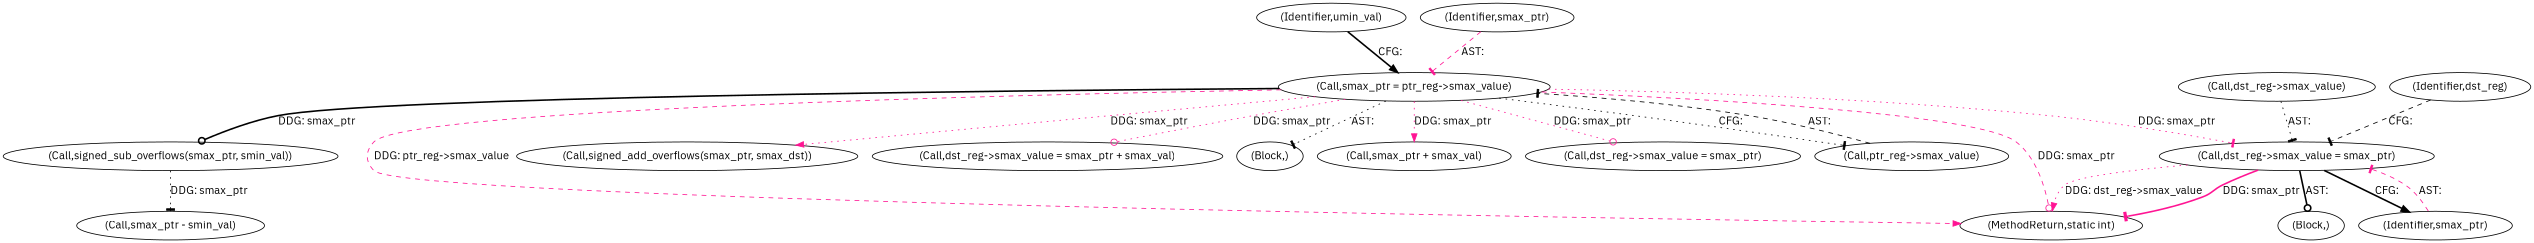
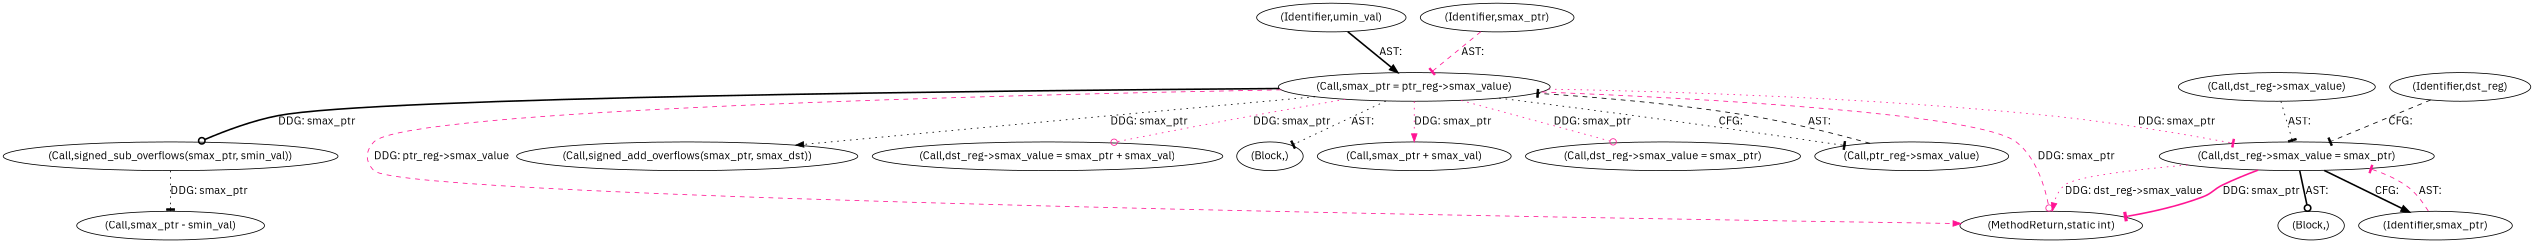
edge "(Identifier,umin_val)" -> "(Call,smax_ptr = ptr_reg->smax_value)": label "CFG: " -> "AST: "
edge "(Call,smax_ptr = ptr_reg->smax_value)" -> "(Call,signed_add_overflows(smax_ptr, smax_dst))": color deeppink -> black
